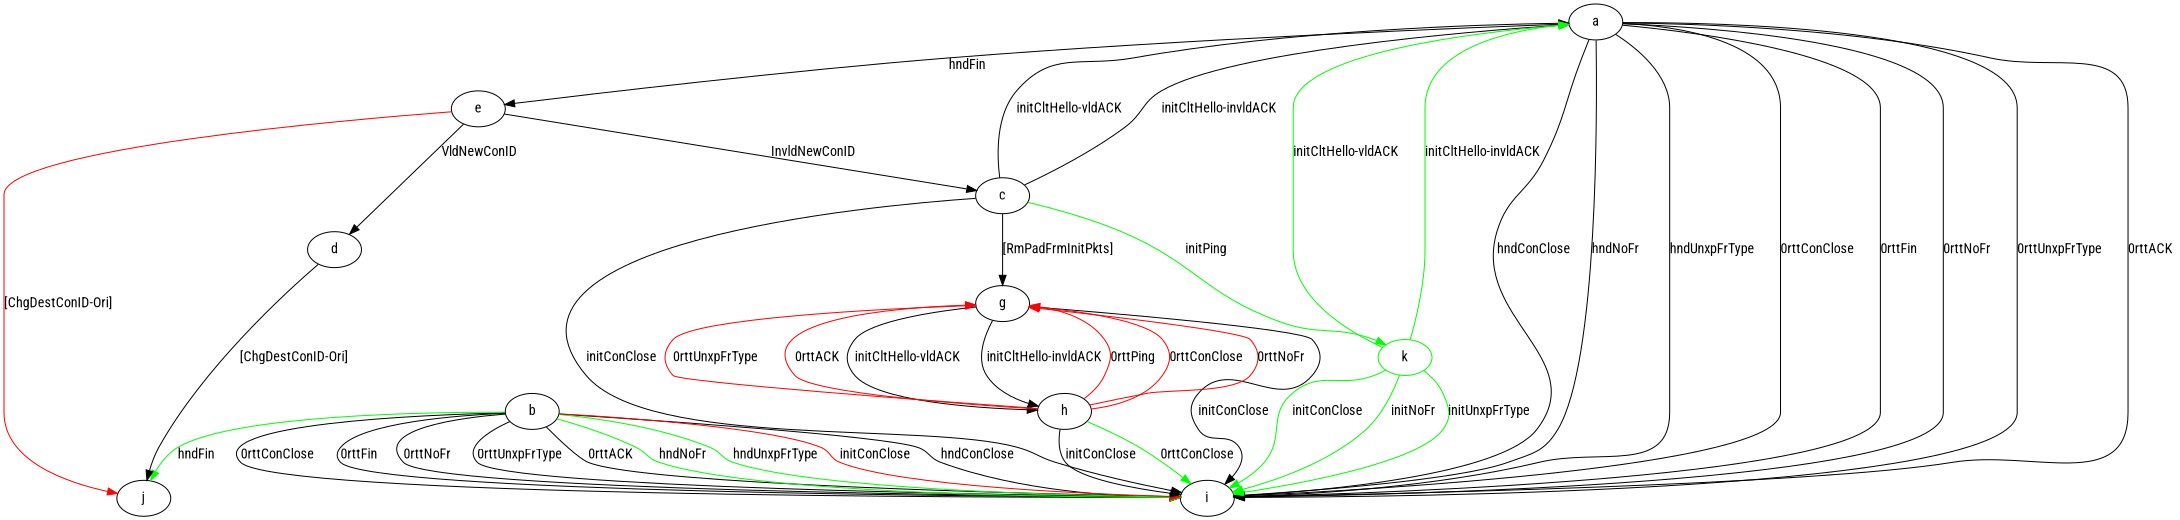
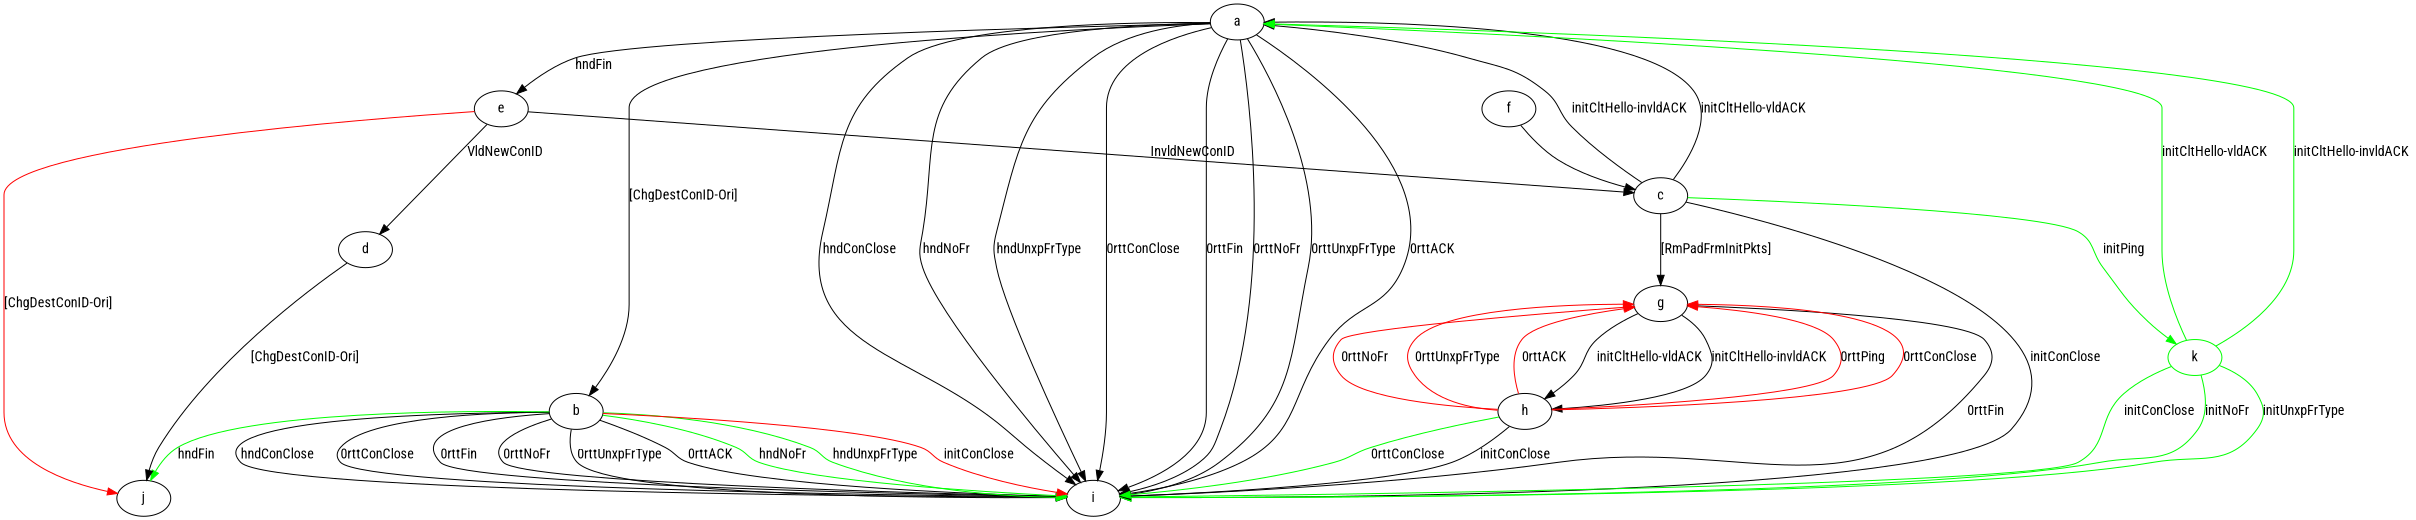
edge "a" -> "b": added, label "[ChgDestConID-Ori]"
node "f": added
edge "g" -> "i": label "initConClose " -> "0rttFin "
